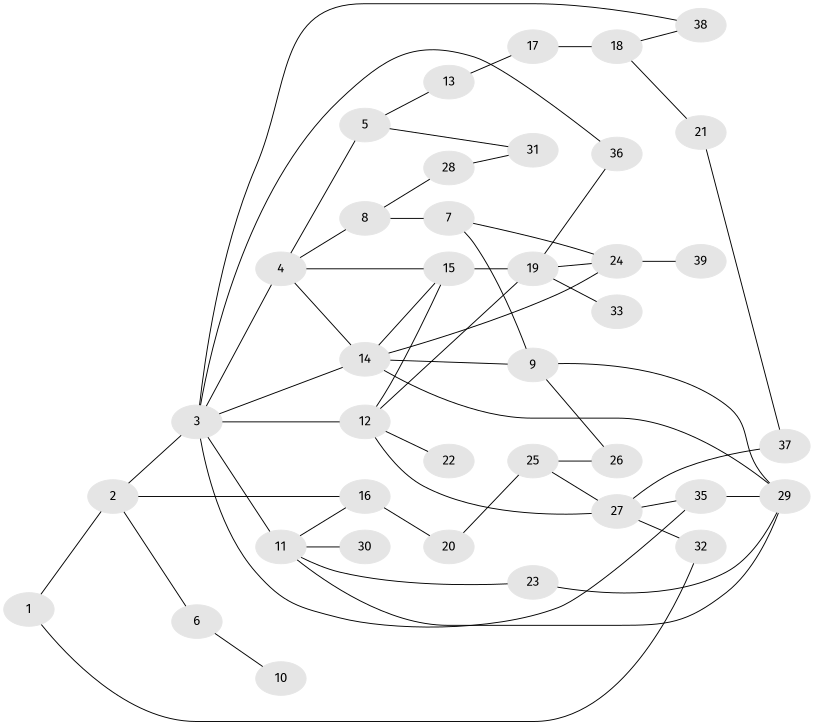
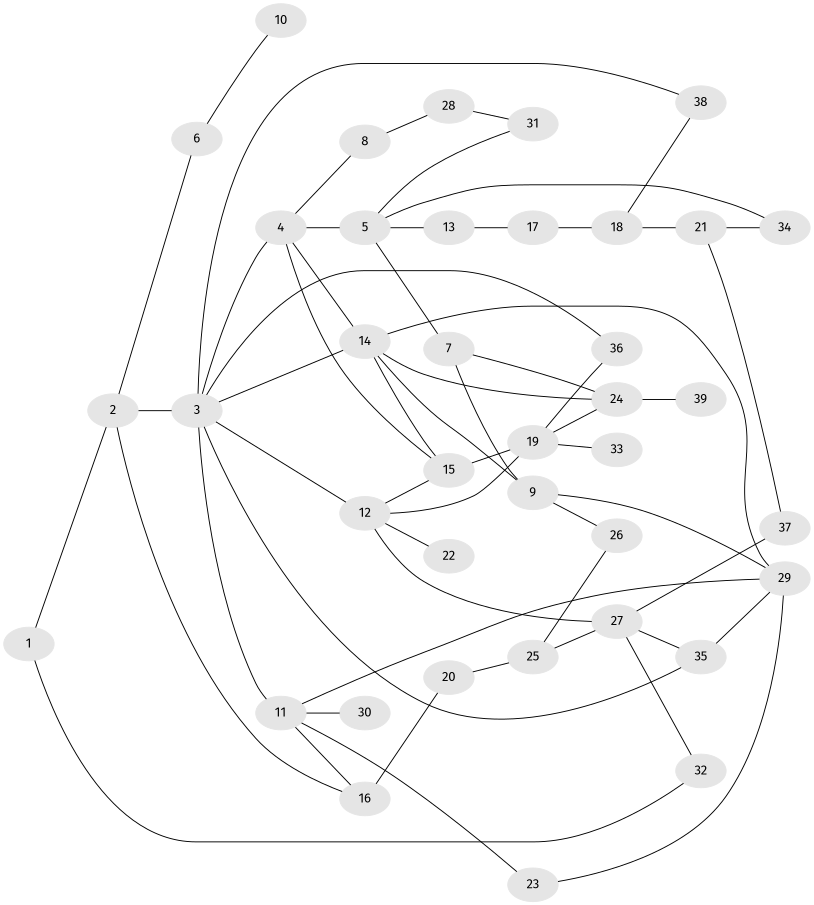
edge "8" -- "7": now "5" -- "7"
node "34": added
